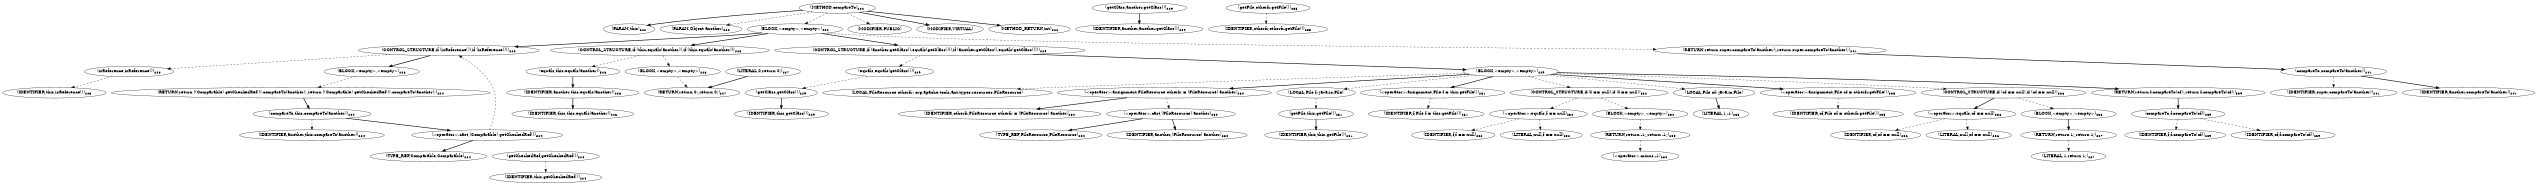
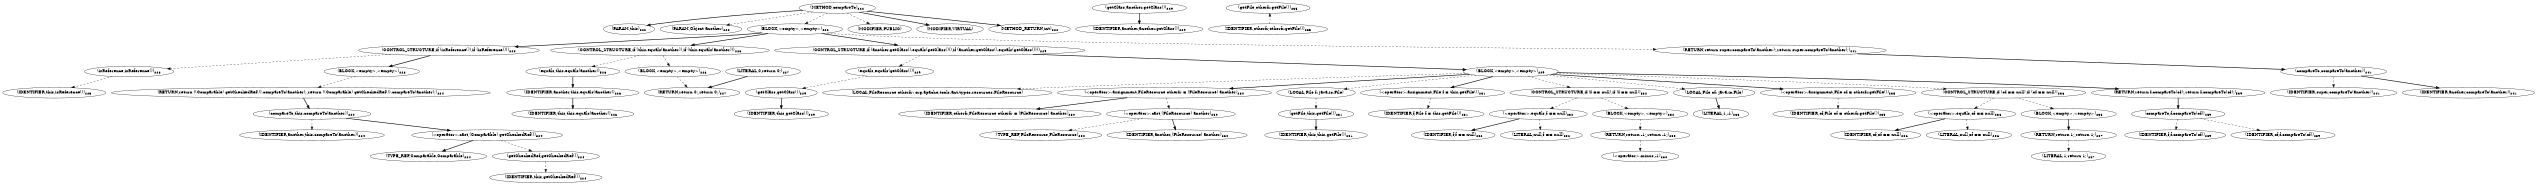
edge "(getFile,otherfr.getFile())" -> "(IDENTIFIER,otherfr,otherfr.getFile())": reversed
edge "(<operator>.cast,(Comparable) getCheckedRef())" -> "(CONTROL_STRUCTURE,if (isReference()),if (isReference()))": now "(<operator>.cast,(Comparable) getCheckedRef())" -> "(getCheckedRef,getCheckedRef())"
edge "(CONTROL_STRUCTURE,if (of == null),if (of == null))" -> "(<operator>.equals,of == null)": style bold -> dashed
edge "(<operator>.cast,(FileResource) another)" -> "(TYPE_REF,FileResource,FileResource)": style bold -> dashed
edge "(<operator>.equals,f == null)" -> "(IDENTIFIER,f,f == null)": style dashed -> bold
edge "(<operator>.equals,of == null)" -> "(IDENTIFIER,of,of == null)": style dashed -> bold
